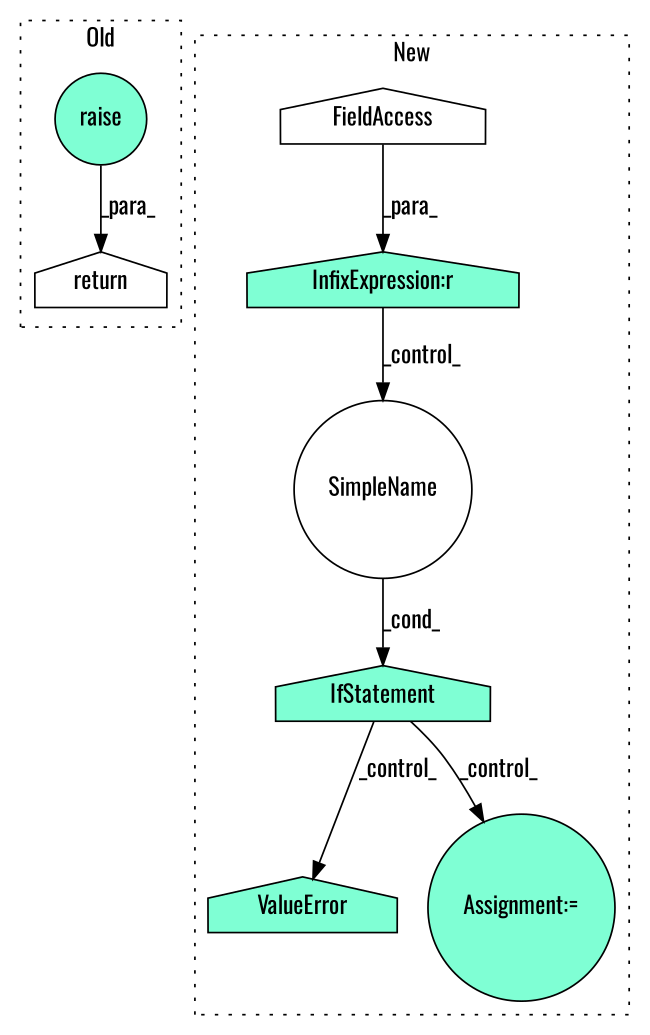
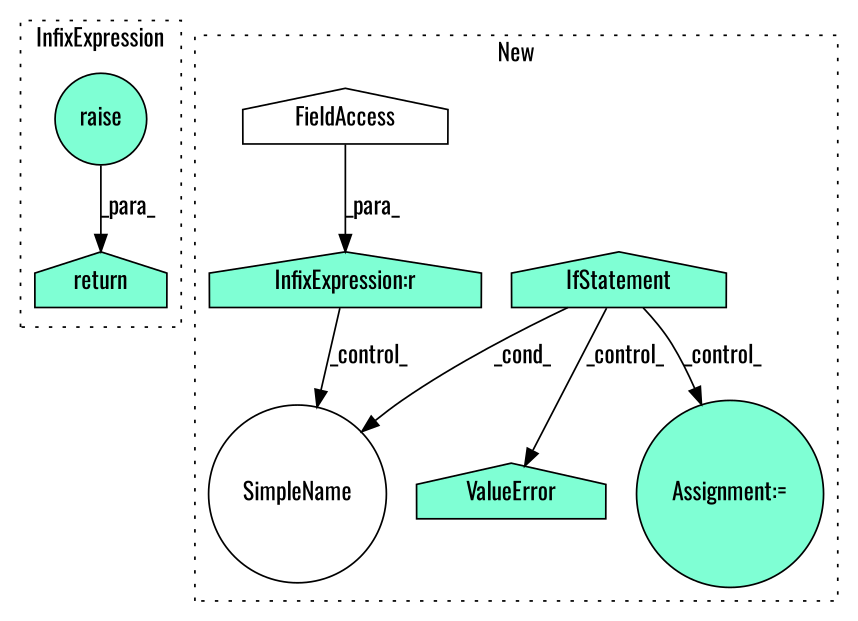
cluster "Old": label "Old" -> "InfixExpression"
node "return": fillcolor white -> aquamarine
edge "SimpleName" -> "IfStatement": reversed
